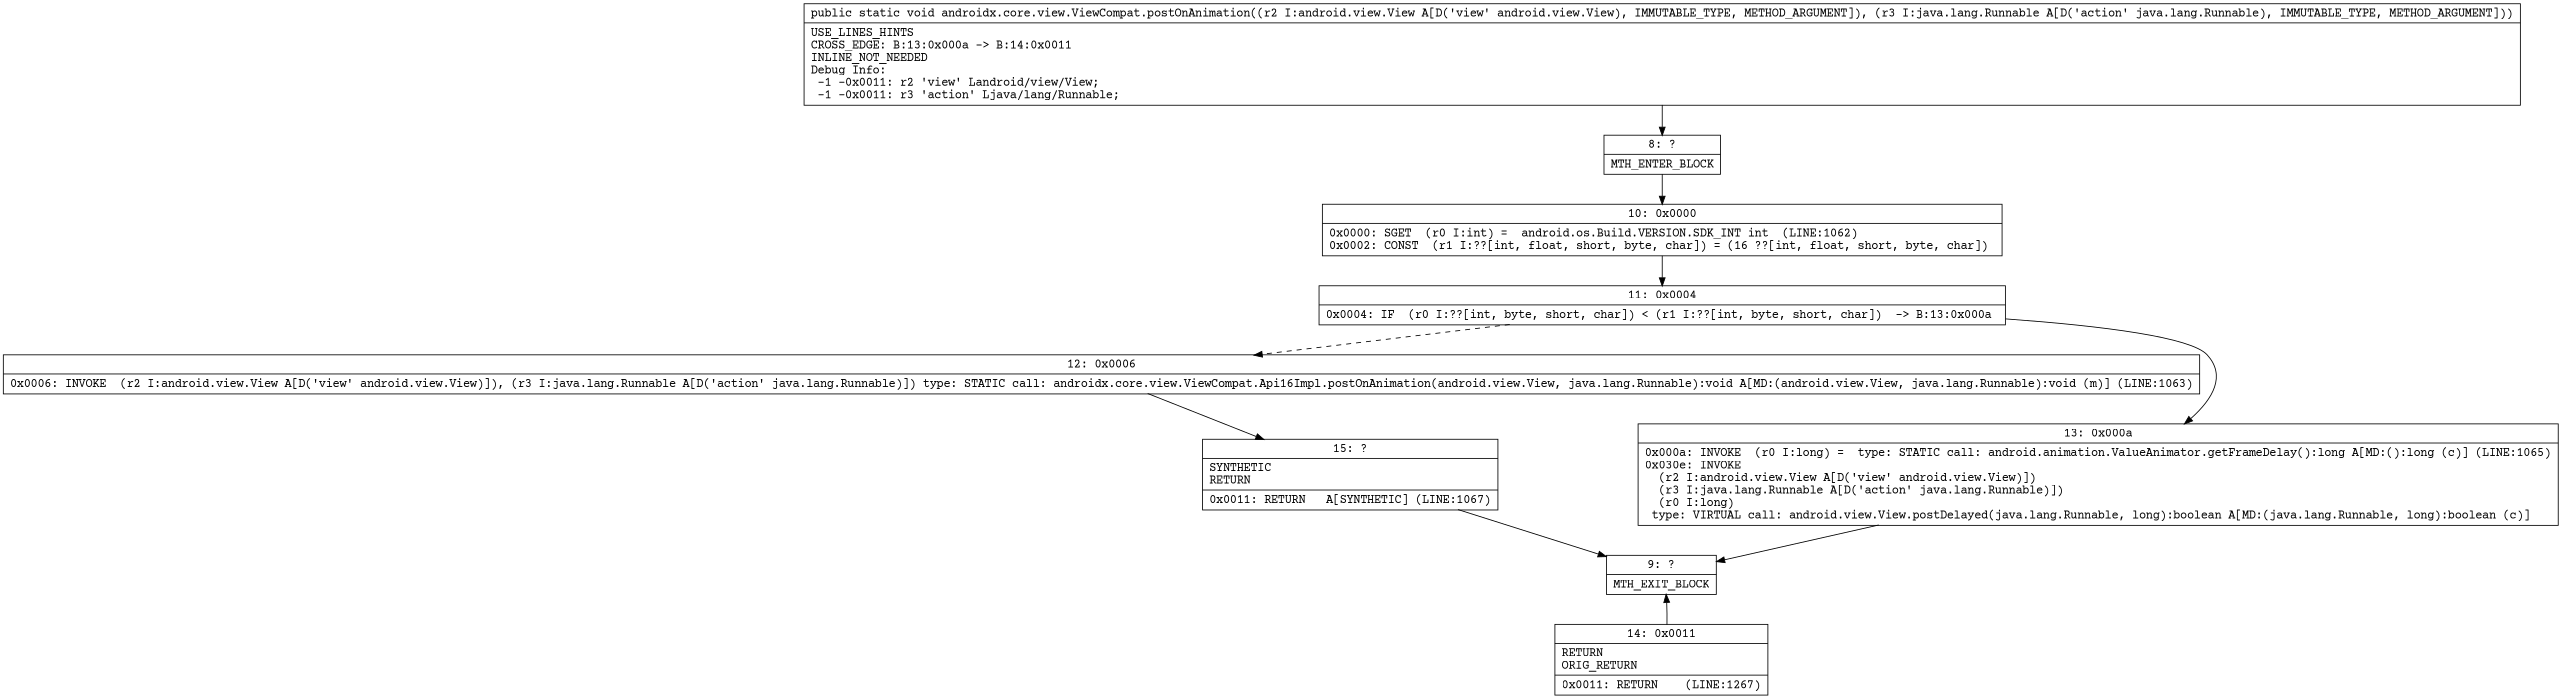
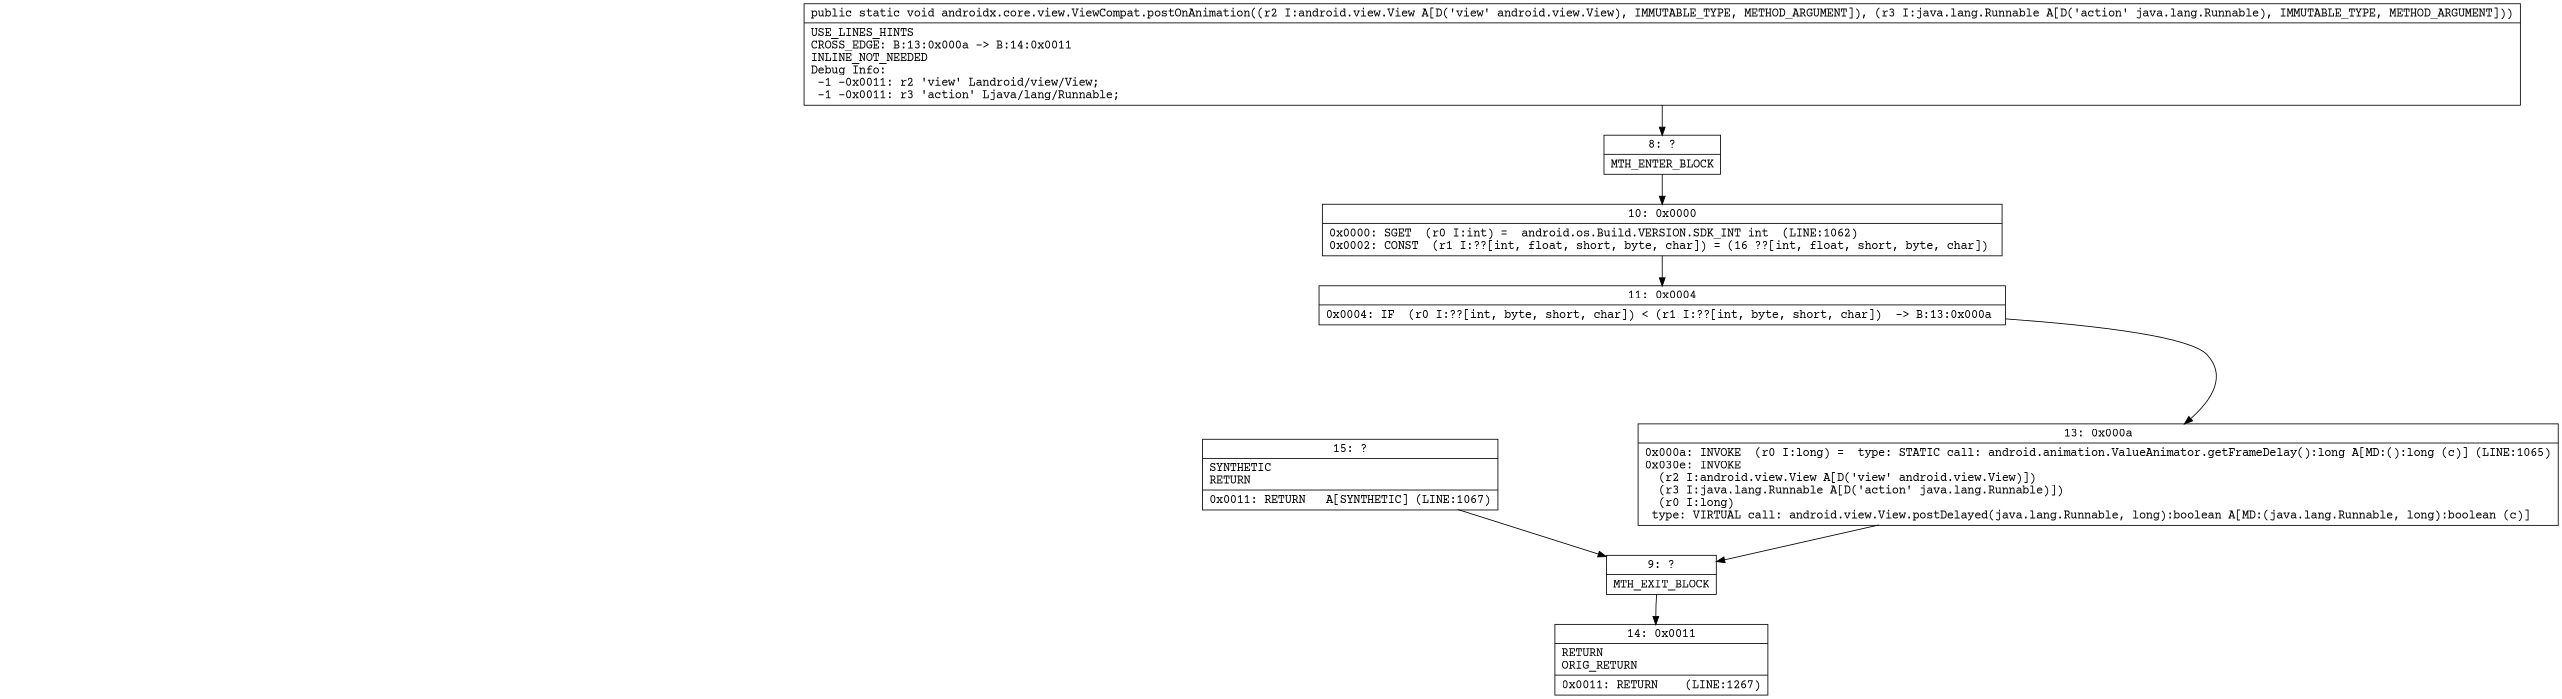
node "12: 0x0006": removed
edge "14: 0x0011" -> "9: ?": reversed
